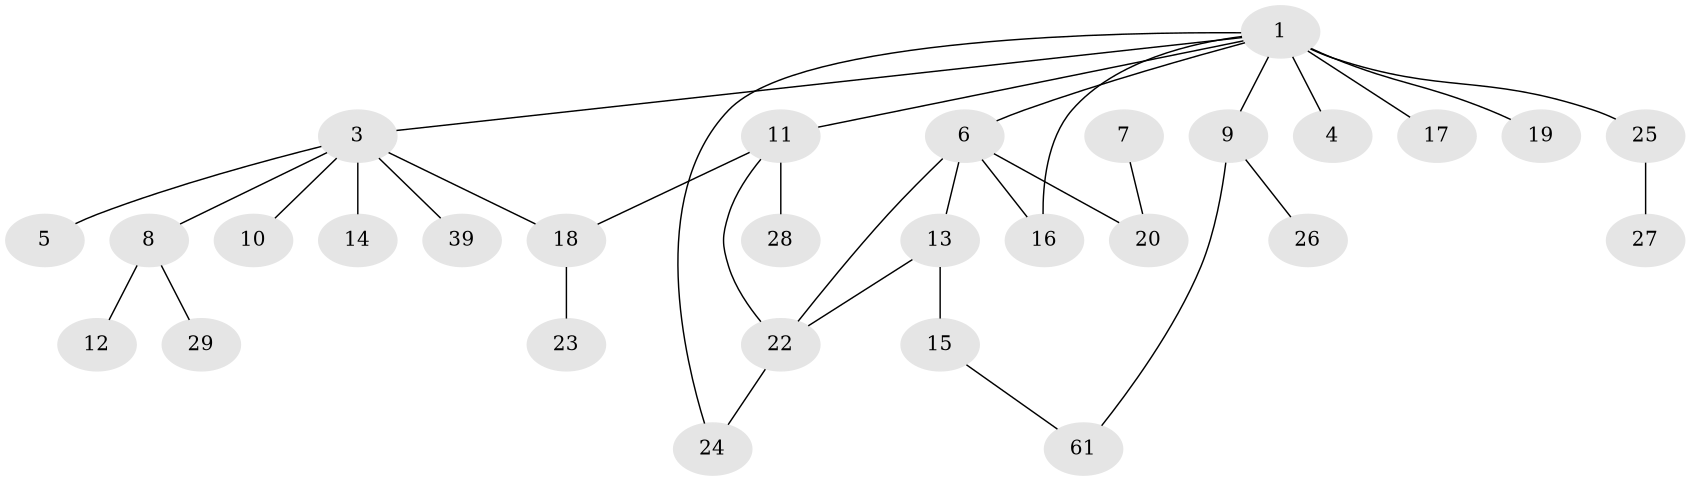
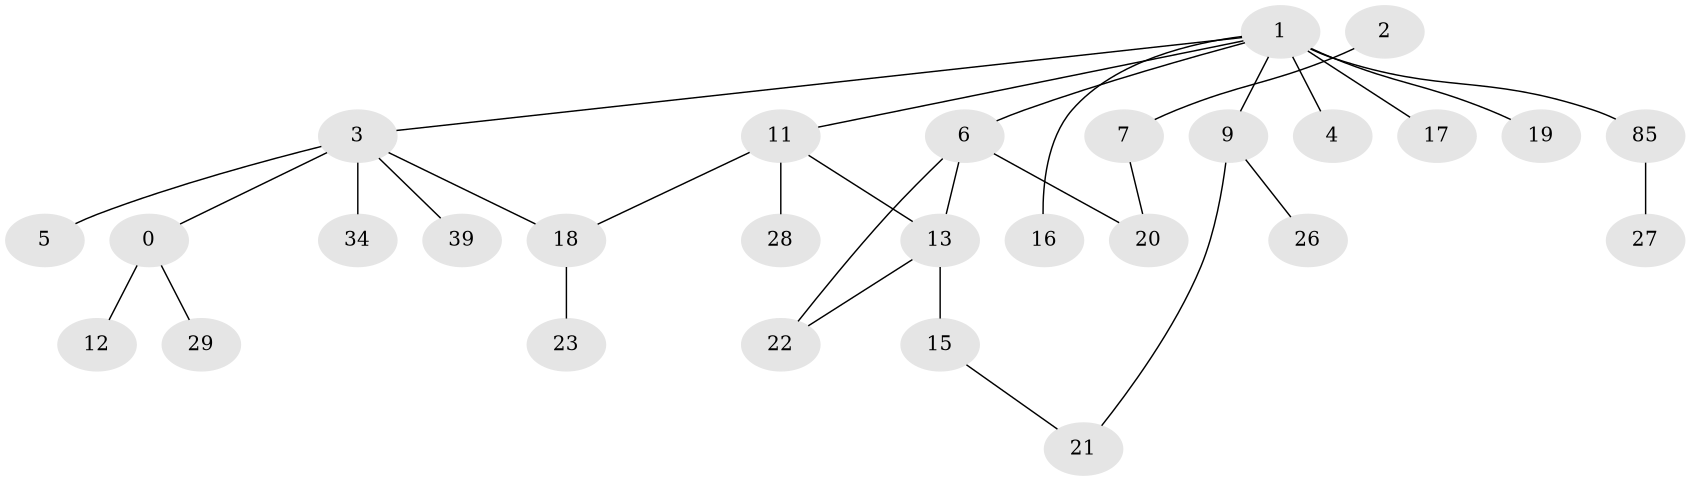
node "2": added
node "25": label "25" -> "85"
edge "6" -- "16": removed
node "8": label "8" -> "0"
node "10": removed
node "14": label "14" -> "34"
edge "11" -- "22": now "11" -- "13"
node "24": removed
node "61": label "61" -> "21"
